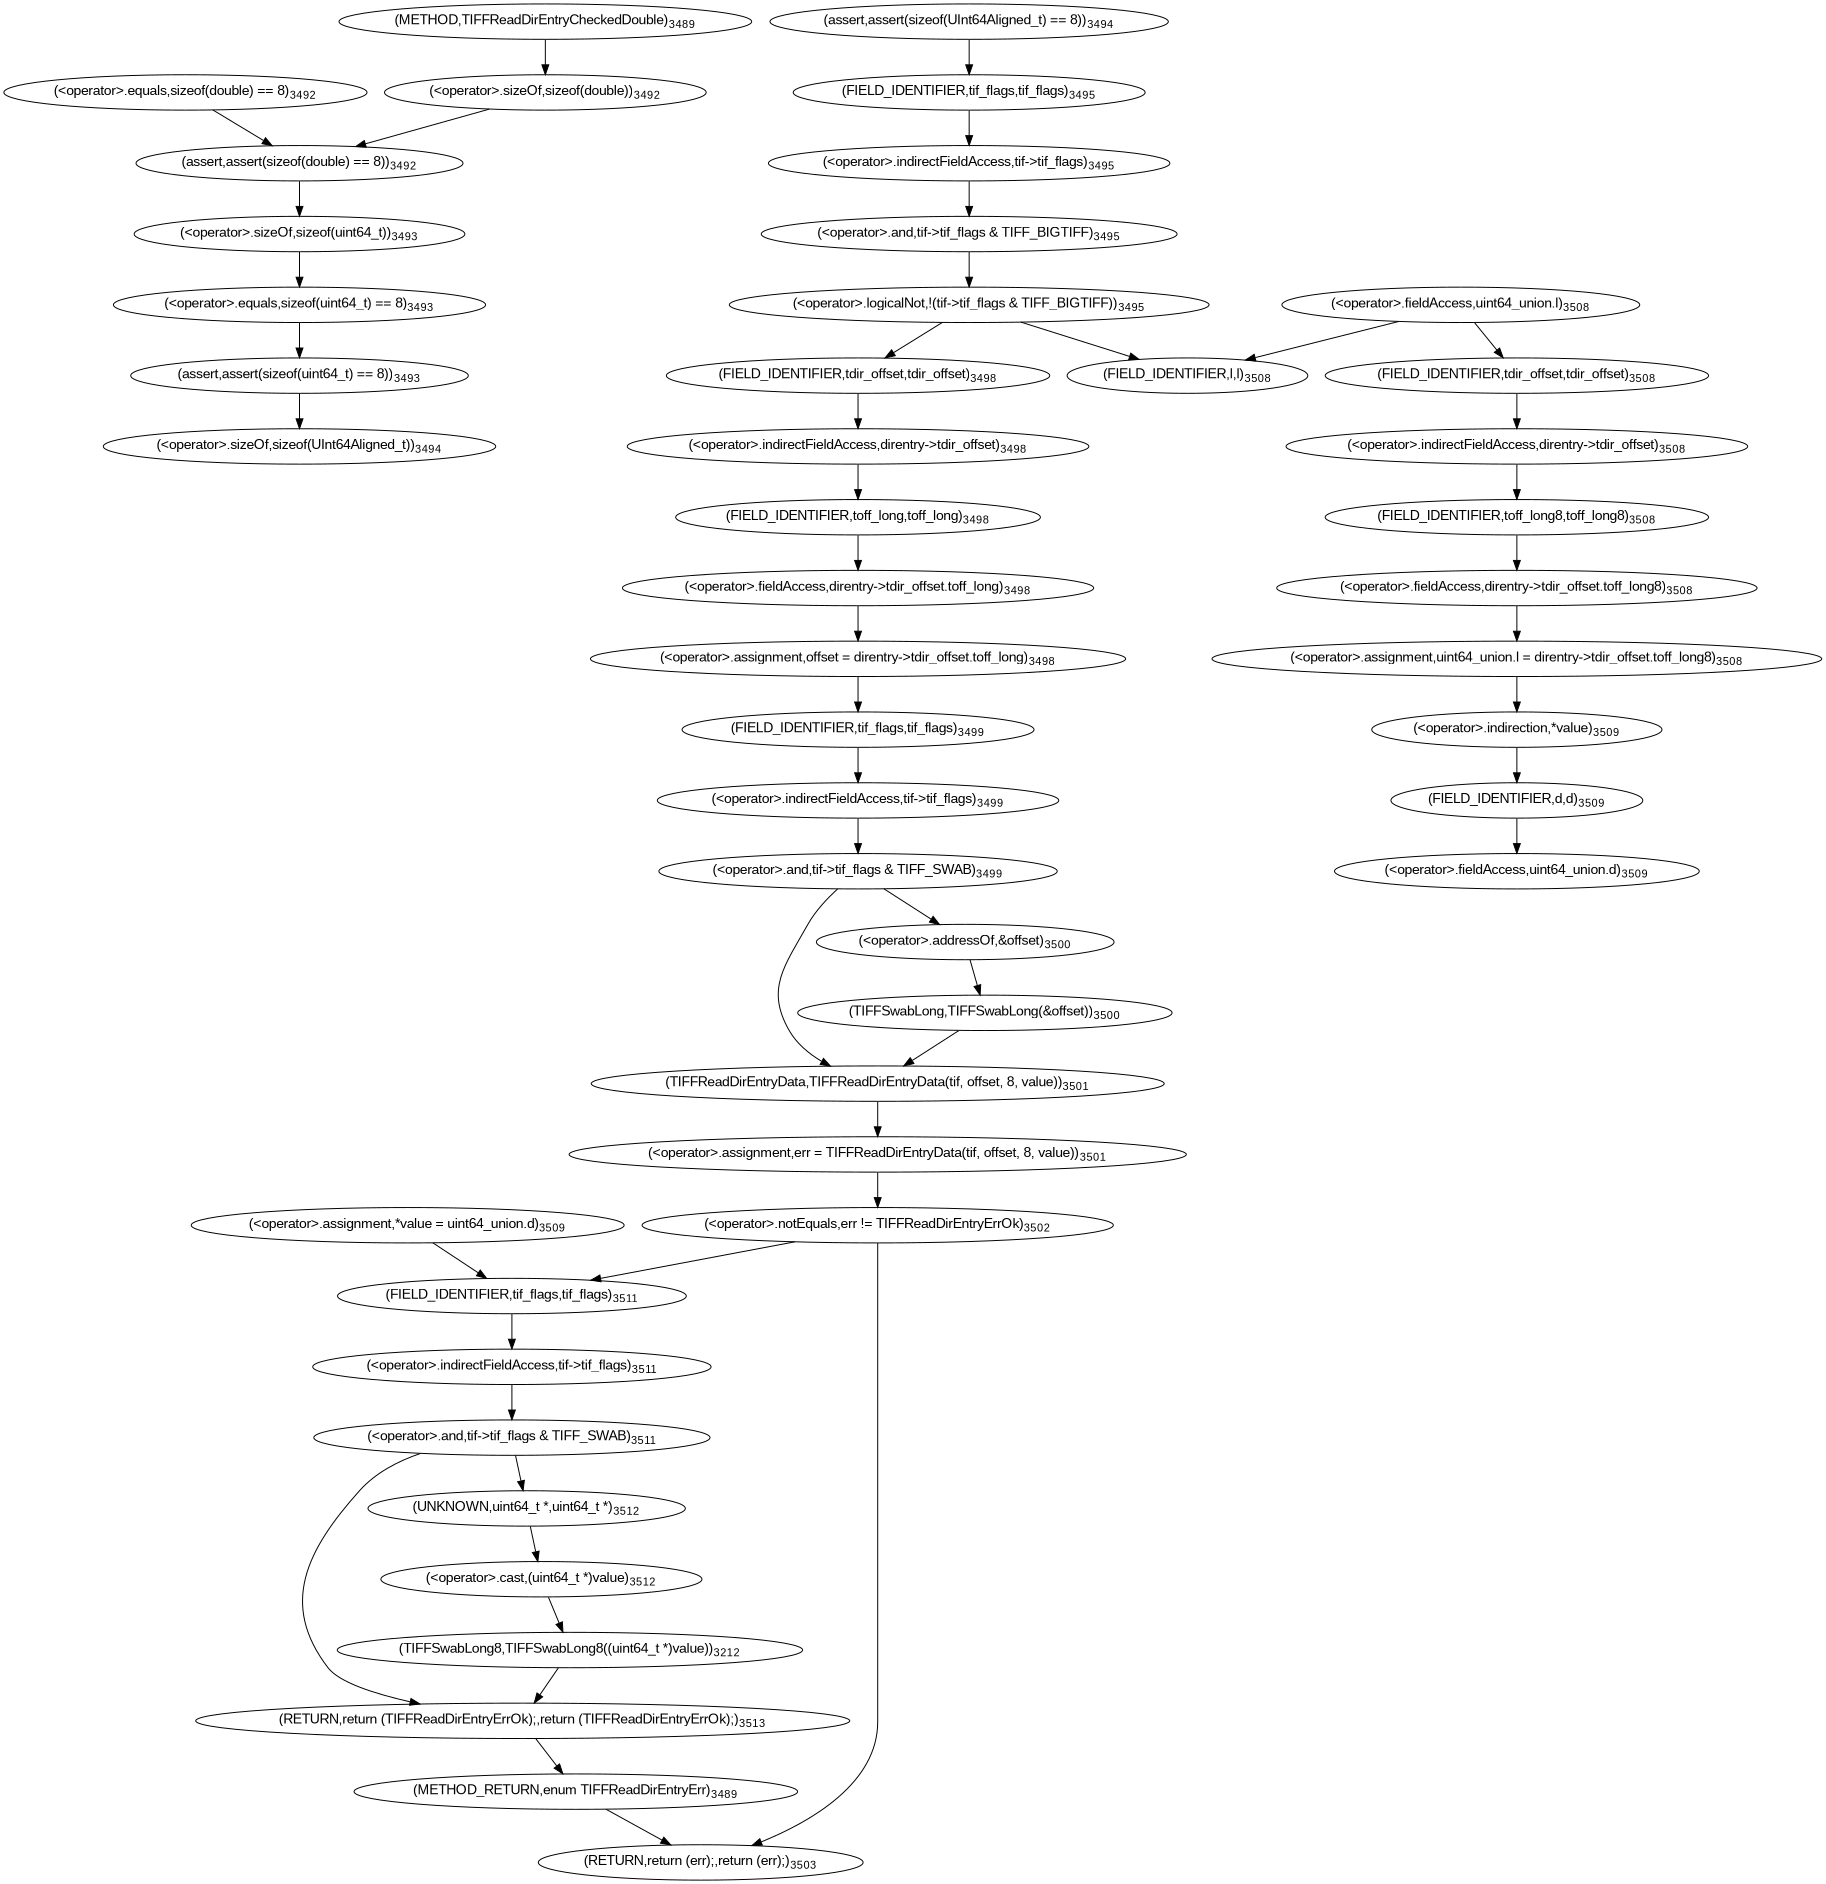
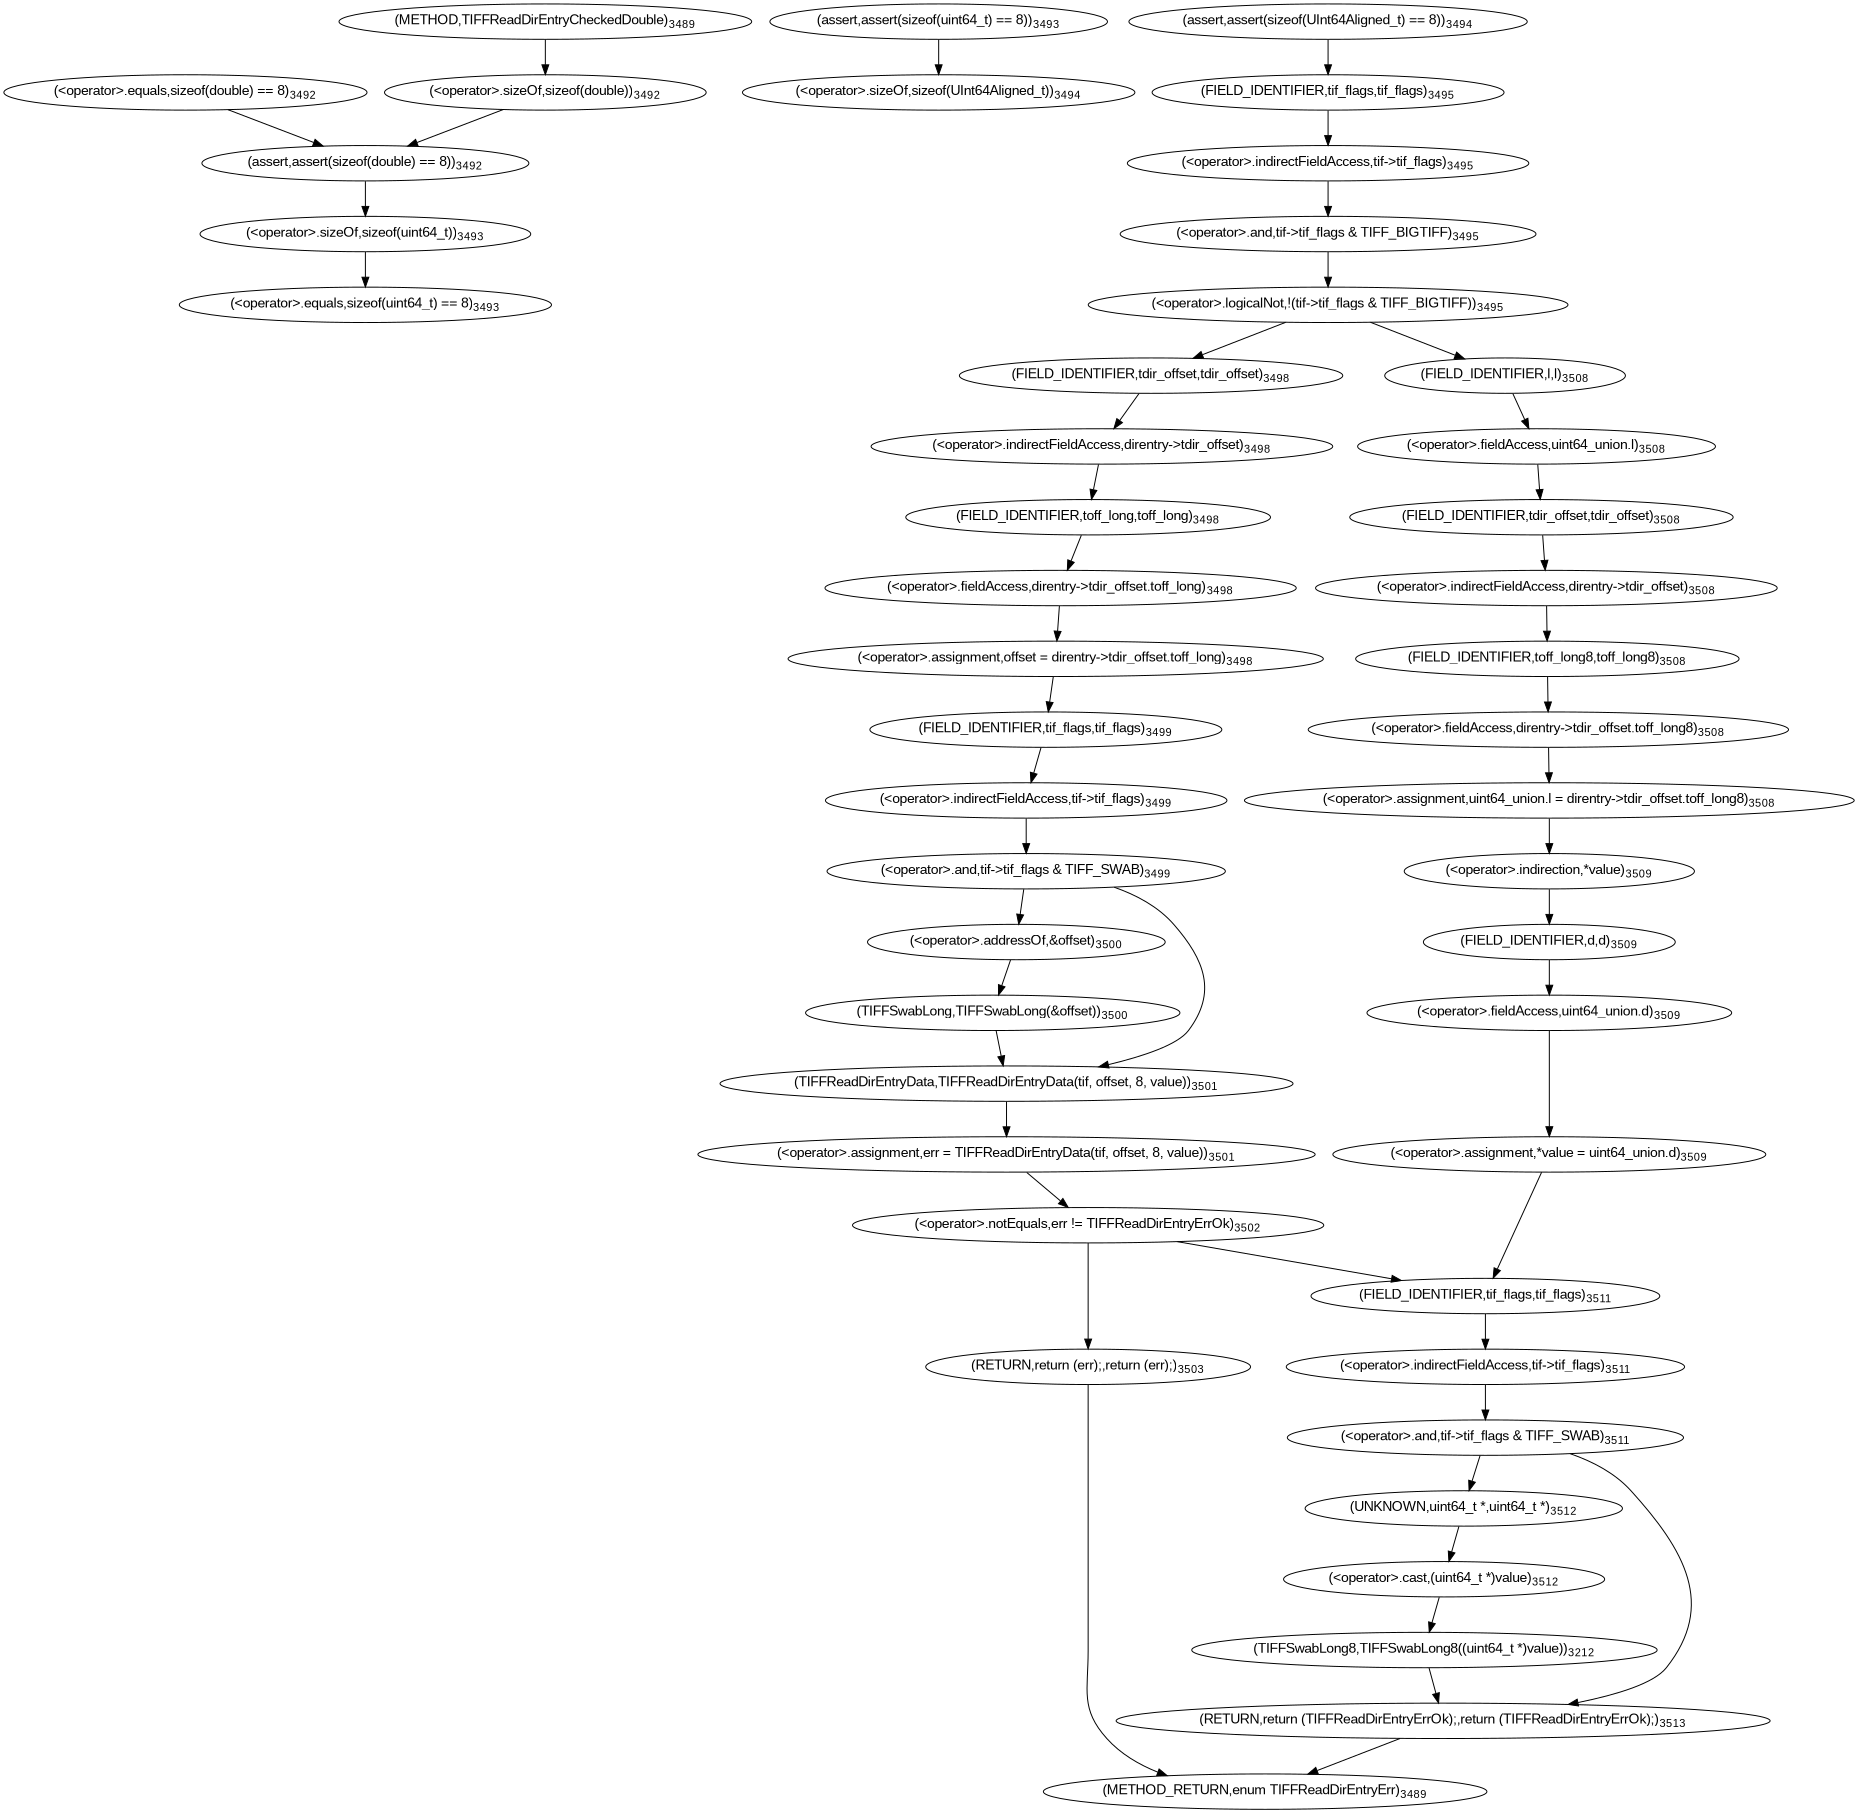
edge "(<operator>.equals,sizeof(uint64_t) == 8)" -> "(assert,assert(sizeof(uint64_t) == 8))": removed
edge "(<operator>.fieldAccess,uint64_union.l)" -> "(FIELD_IDENTIFIER,l,l)": reversed
edge "(<operator>.fieldAccess,uint64_union.d)" -> "(<operator>.assignment,*value = uint64_union.d)": added
edge "(METHOD_RETURN,enum TIFFReadDirEntryErr)" -> "(RETURN,return (err);,return (err);)": reversed
